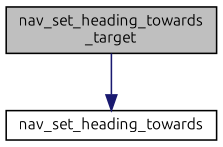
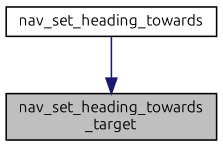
edge "nav_set_heading_towards _target" -> "nav_set_heading_towards": reversed
